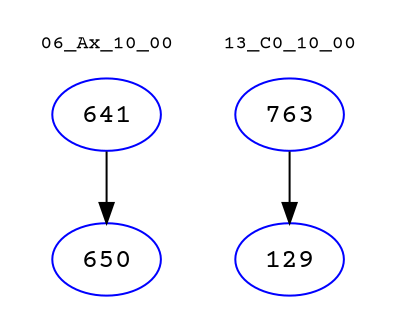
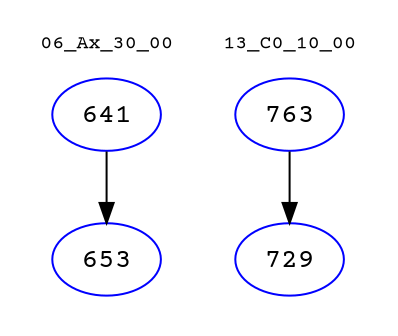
cluster "06_Ax_10_00": label "06_Ax_10_00" -> "06_Ax_30_00"
node "650": label "650" -> "653"
node "129": label "129" -> "729"
